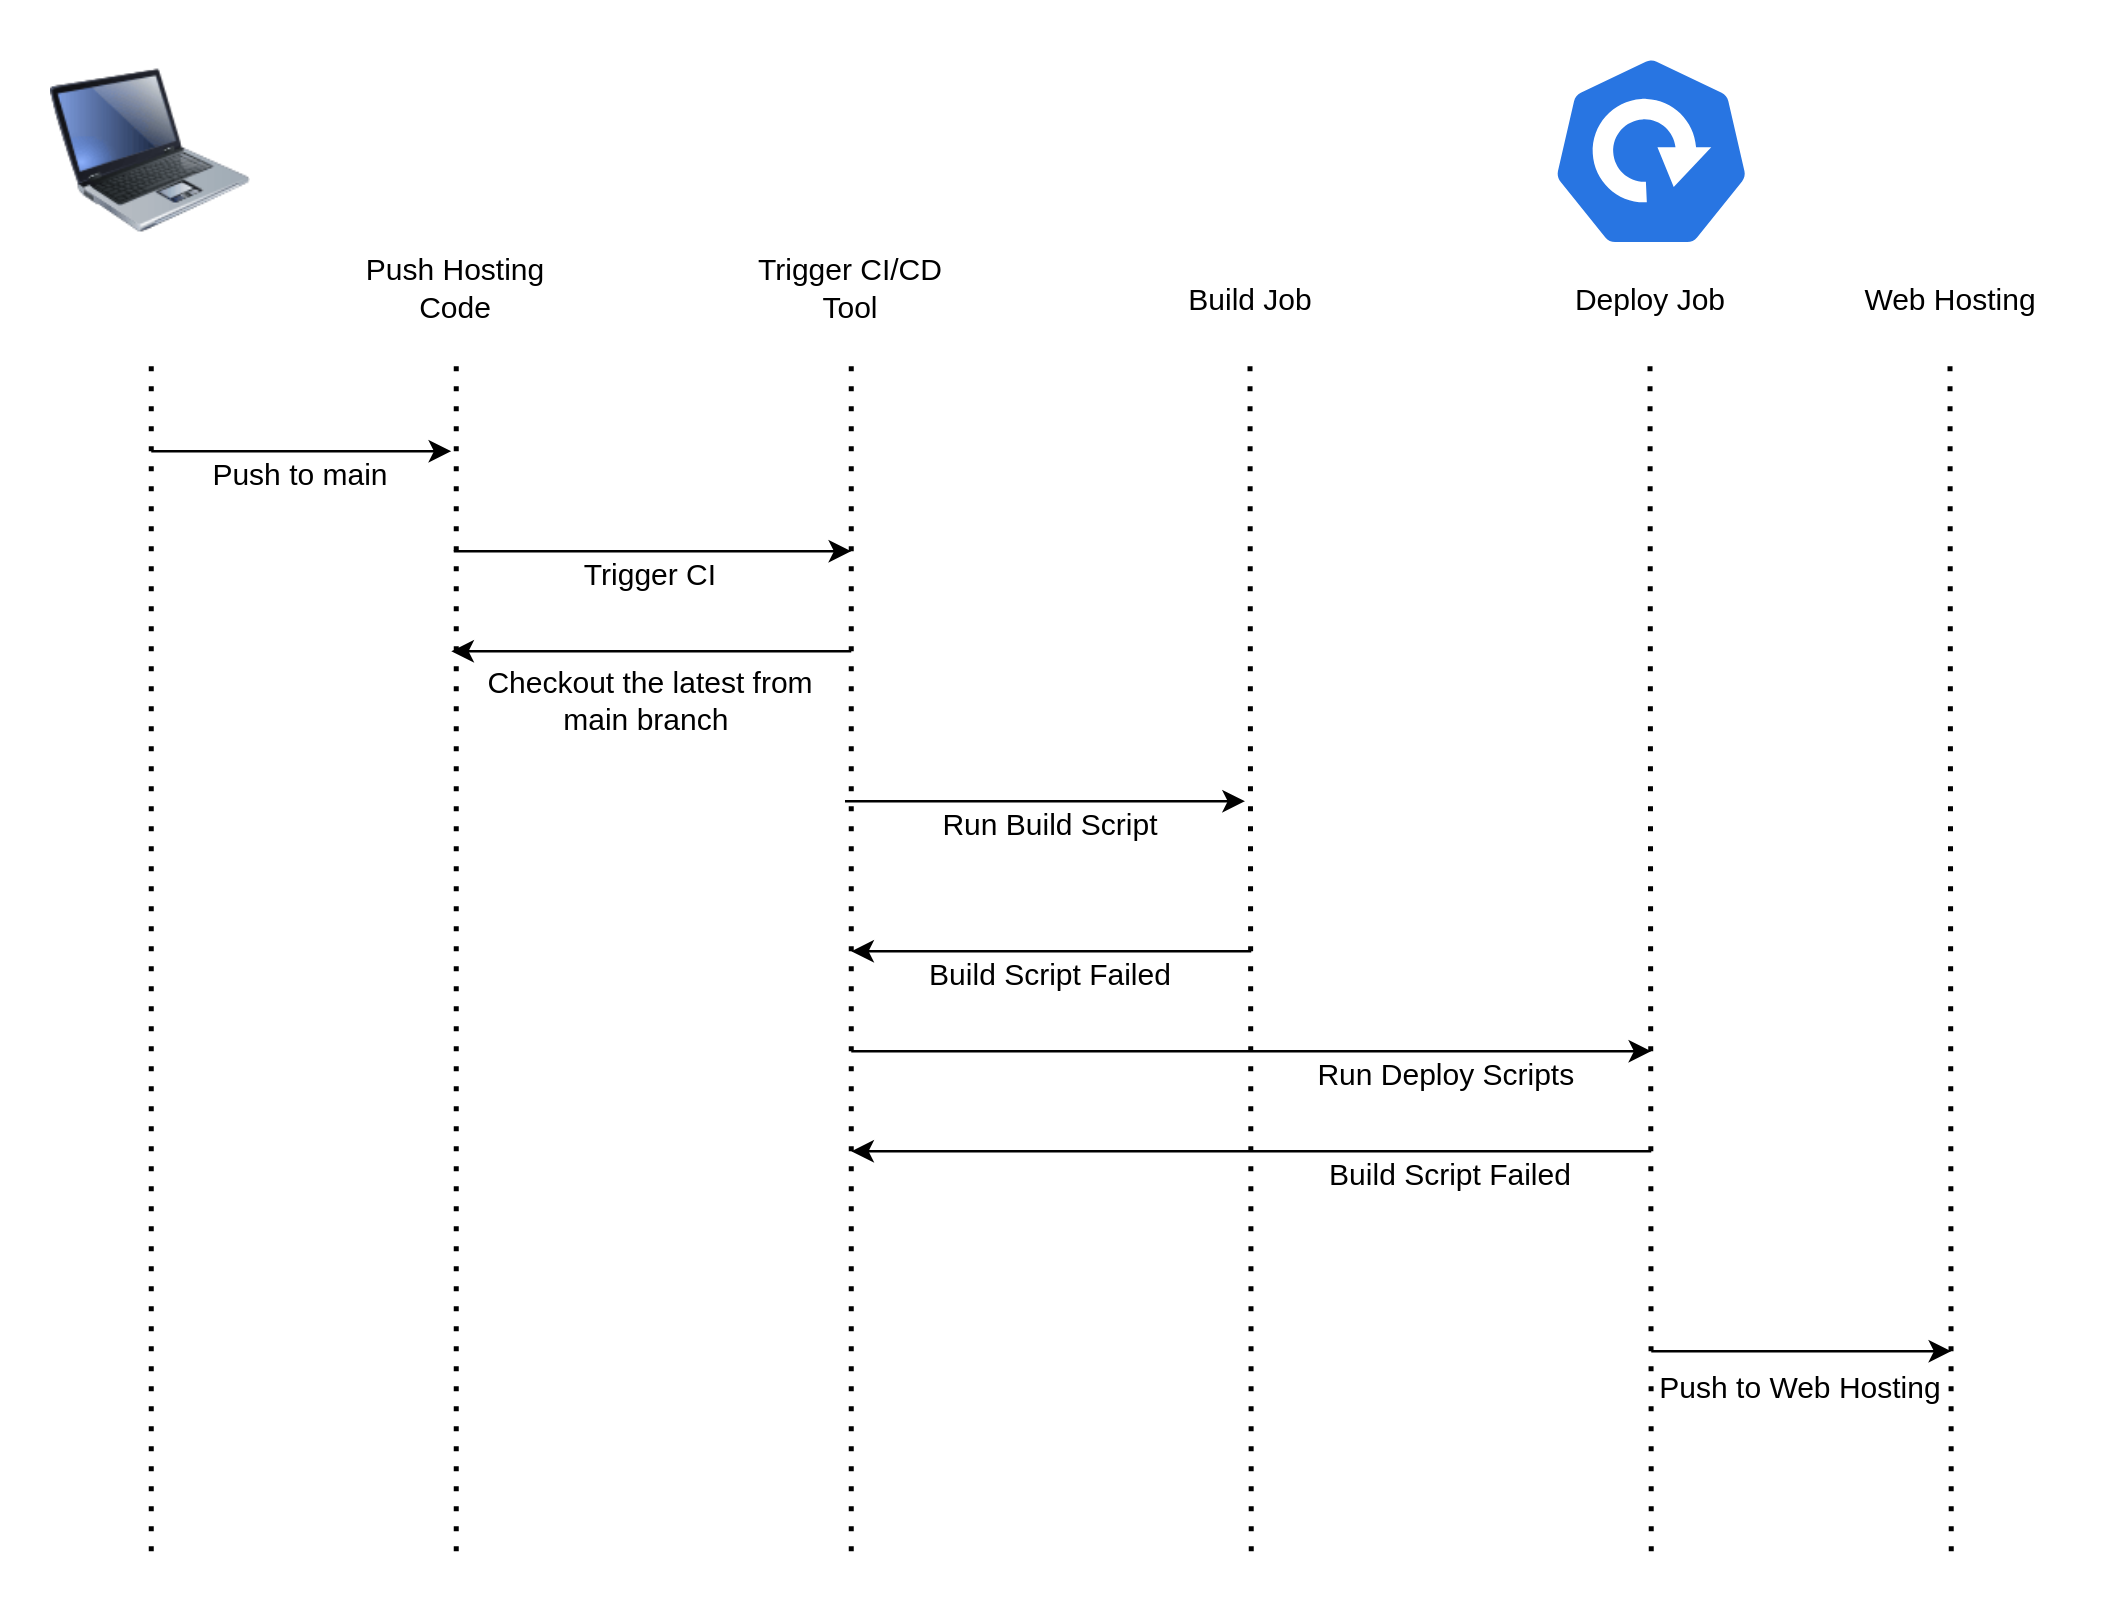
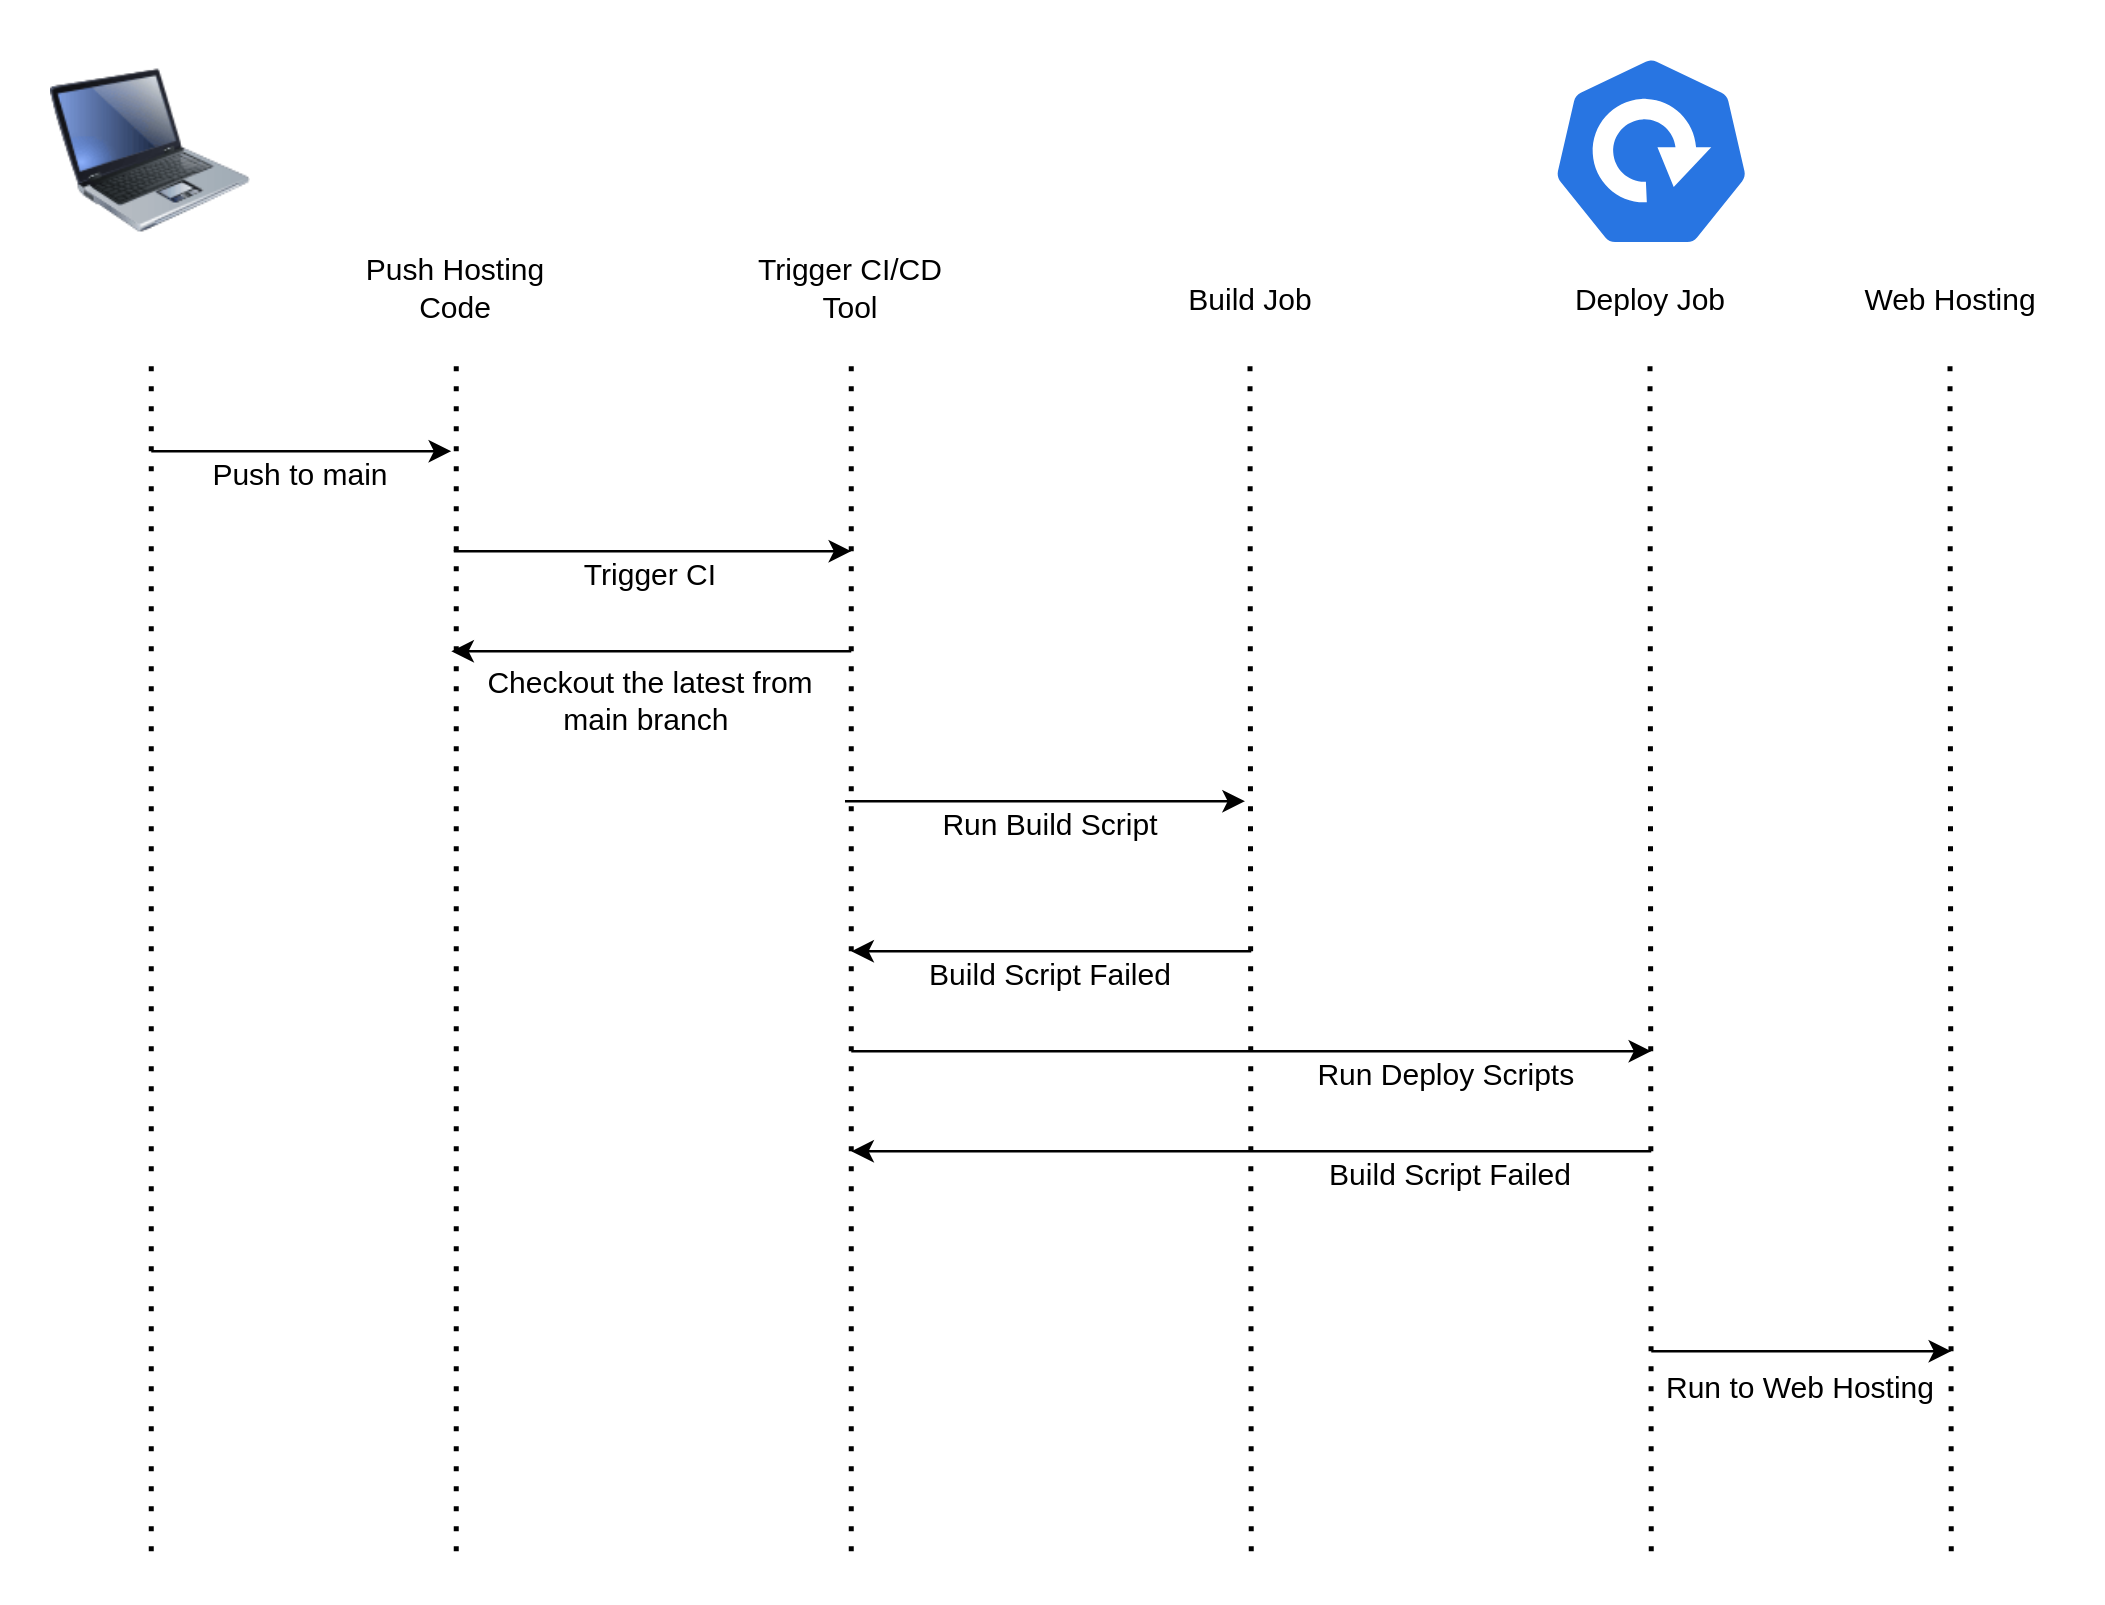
node "Push to Web Hosting": label "Push to Web Hosting" -> "Run to Web Hosting"
